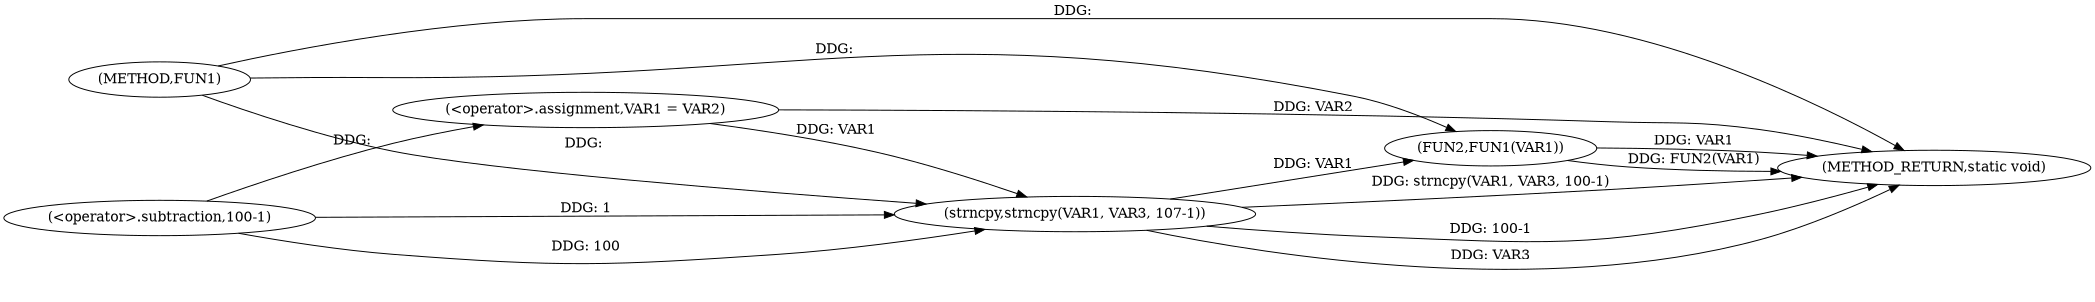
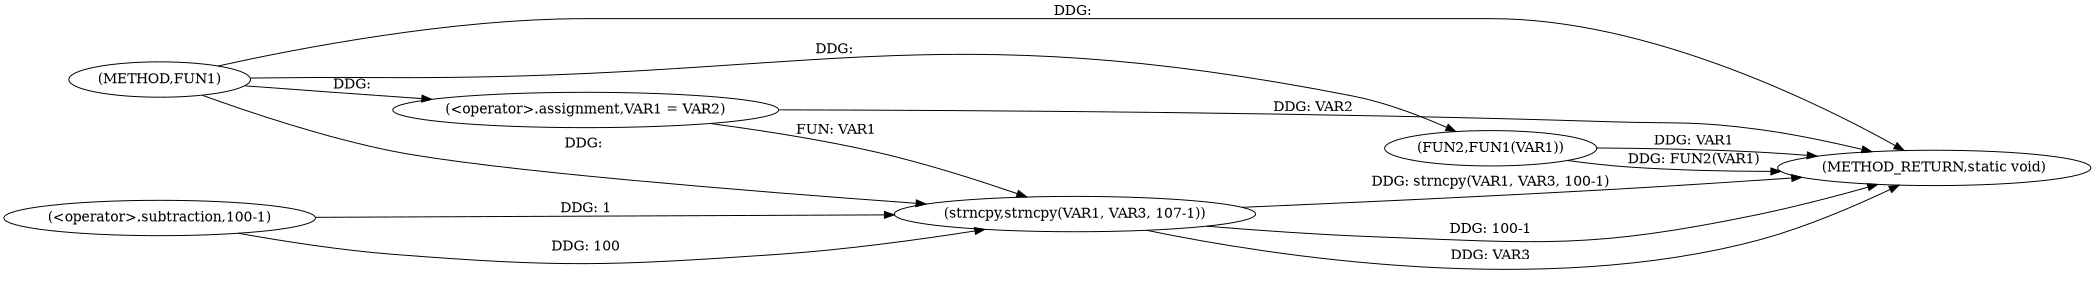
edge "(<operator>.assignment,VAR1 = VAR2)" -> "(strncpy,strncpy(VAR1, VAR3, 107-1))": label "DDG: VAR1" -> "FUN: VAR1"
edge "(<operator>.subtraction,100-1)" -> "(<operator>.assignment,VAR1 = VAR2)": now "(METHOD,FUN1)" -> "(<operator>.assignment,VAR1 = VAR2)"
edge "(strncpy,strncpy(VAR1, VAR3, 107-1))" -> "(FUN2,FUN1(VAR1))": removed, label "DDG: VAR1"
